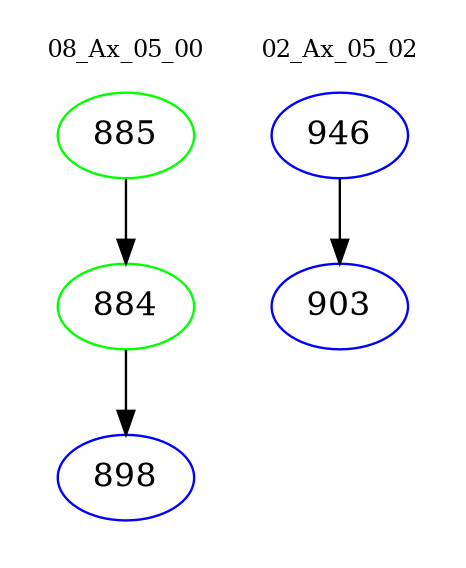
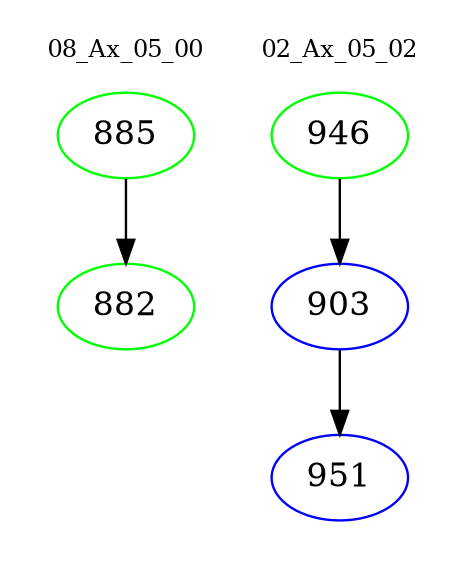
node "946": color blue -> green
node "884": label "884" -> "882"
node "898": removed
node "951": added
